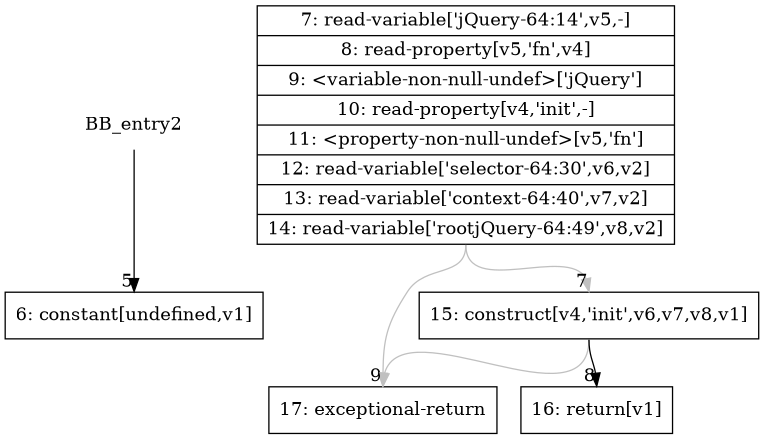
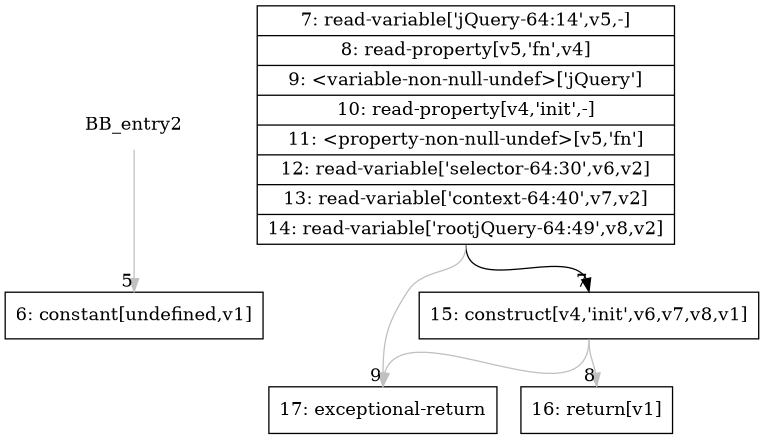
edge "BB_entry2" -> "6: constant[undefined,v1]": color black -> gray
edge "7: read-variable['jQuery-64:14',v5,-]" -> "15: construct[v4,'init',v6,v7,v8,v1]": color gray -> black
edge "15: construct[v4,'init',v6,v7,v8,v1]" -> "16: return[v1]": color black -> gray
